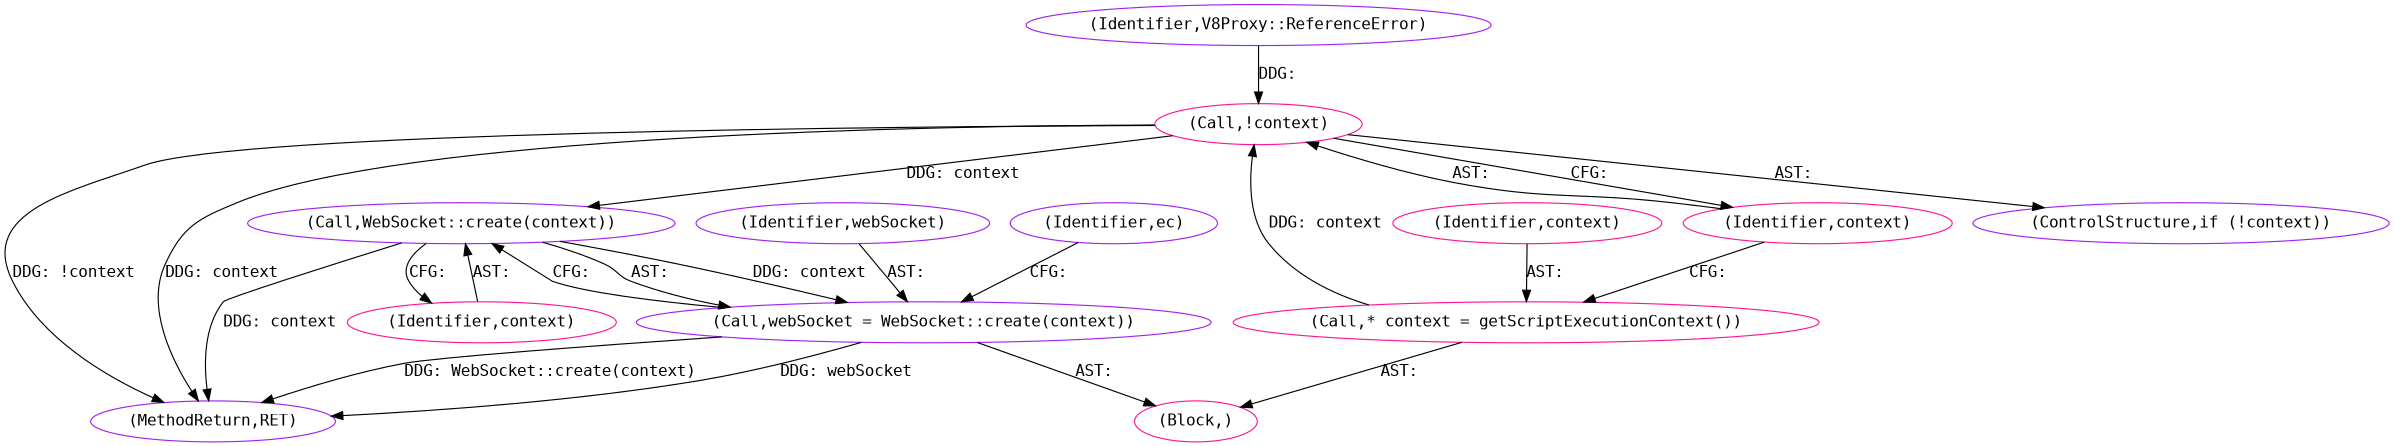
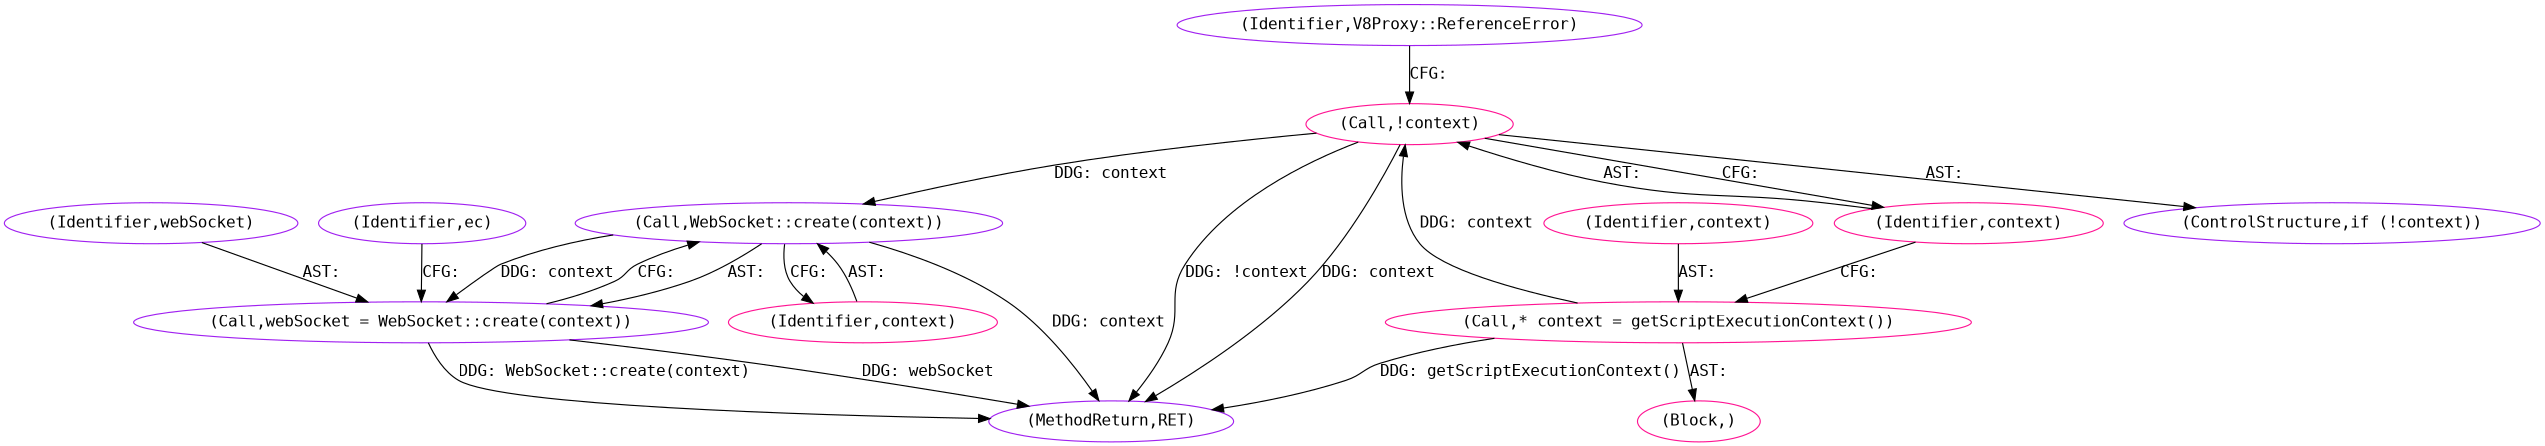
edge "(Identifier,V8Proxy::ReferenceError)" -> "(Call,!context)": label "DDG: " -> "CFG: "
edge "(Call,webSocket = WebSocket::create(context))" -> "(Block,)": removed, label "AST:"
edge "(Call,* context = getScriptExecutionContext())" -> "(MethodReturn,RET)": added, label "DDG: getScriptExecutionContext()"
